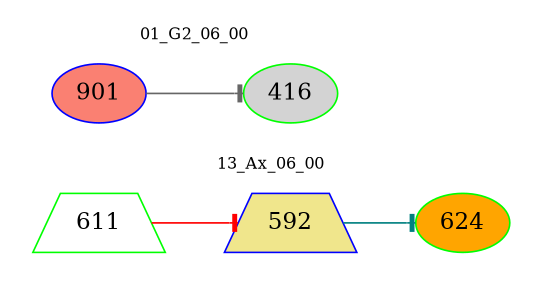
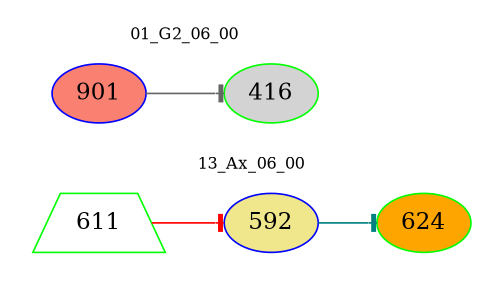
node "592": shape trapezium -> ellipse
